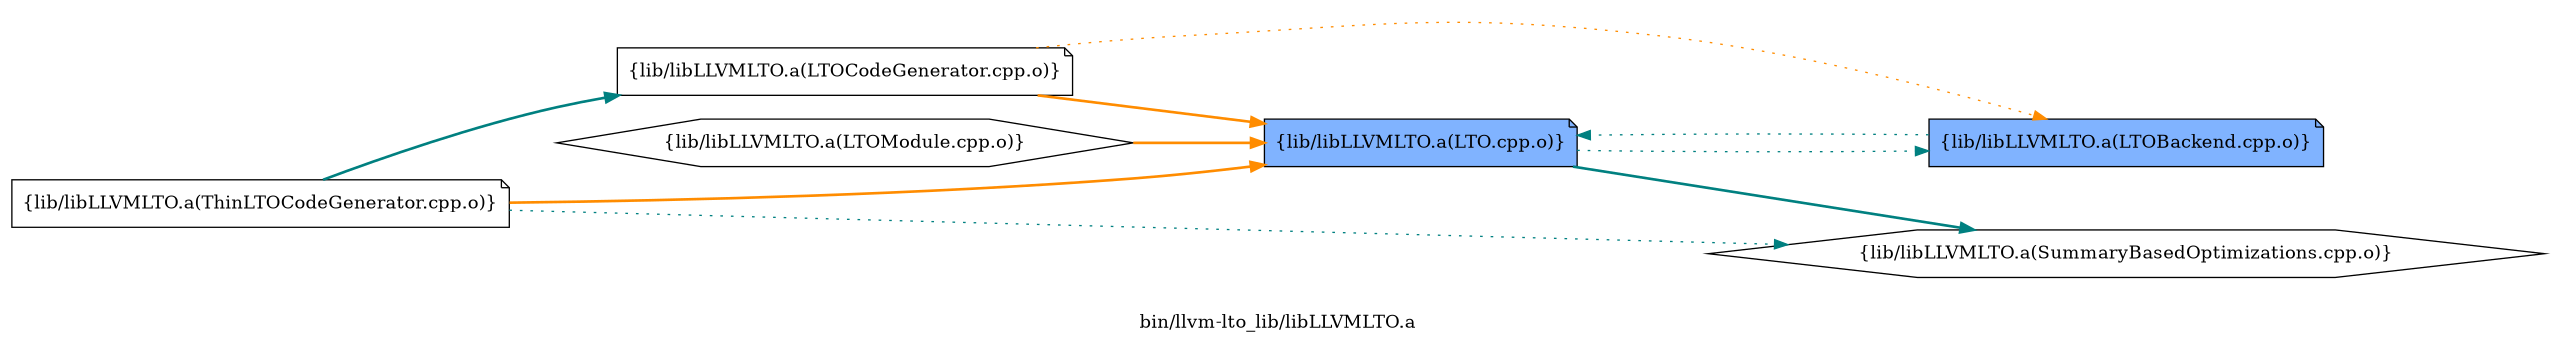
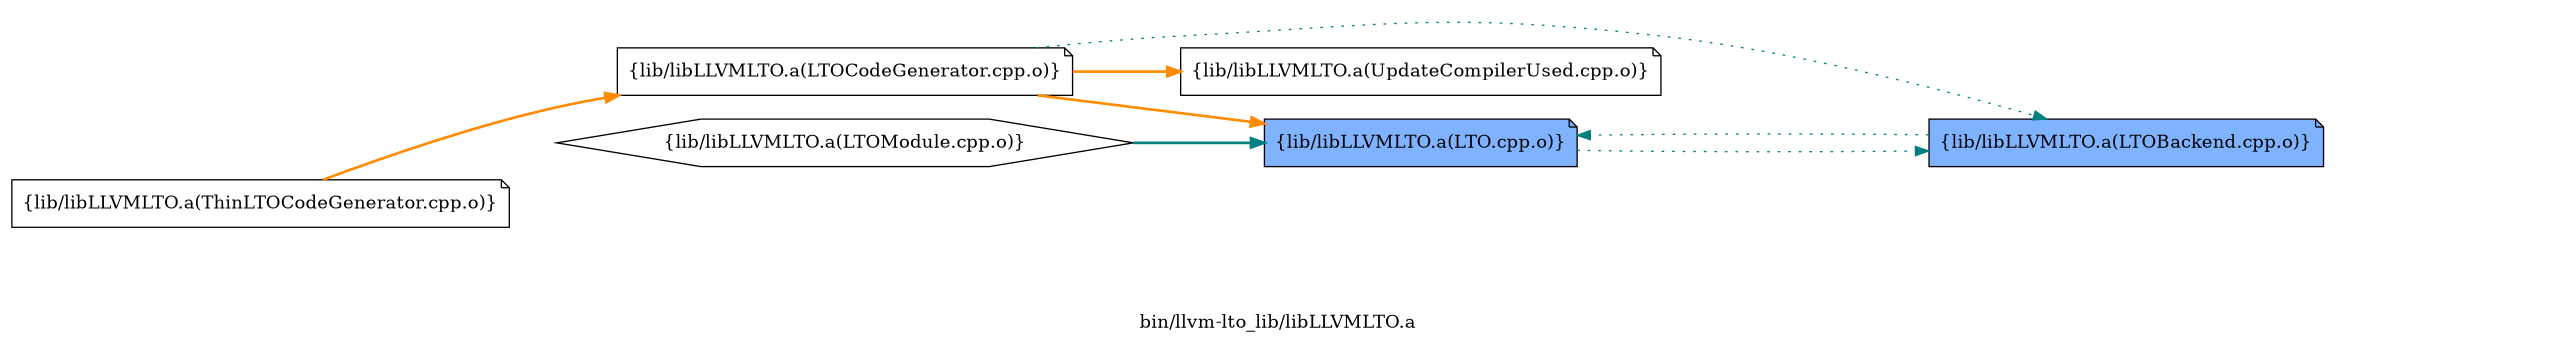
edge "{lib/libLLVMLTO.a(LTOCodeGenerator.cpp.o)}" -> "{lib/libLLVMLTO.a(LTOBackend.cpp.o)}": color darkorange -> teal
node "{lib/libLLVMLTO.a(UpdateCompilerUsed.cpp.o)}": added
edge "{lib/libLLVMLTO.a(ThinLTOCodeGenerator.cpp.o)}" -> "{lib/libLLVMLTO.a(LTOCodeGenerator.cpp.o)}": color teal -> darkorange
edge "{lib/libLLVMLTO.a(LTOModule.cpp.o)}" -> "{lib/libLLVMLTO.a(LTO.cpp.o)}": color darkorange -> teal
edge "{lib/libLLVMLTO.a(ThinLTOCodeGenerator.cpp.o)}" -> "{lib/libLLVMLTO.a(LTO.cpp.o)}": removed
node "{lib/libLLVMLTO.a(SummaryBasedOptimizations.cpp.o)}": removed
